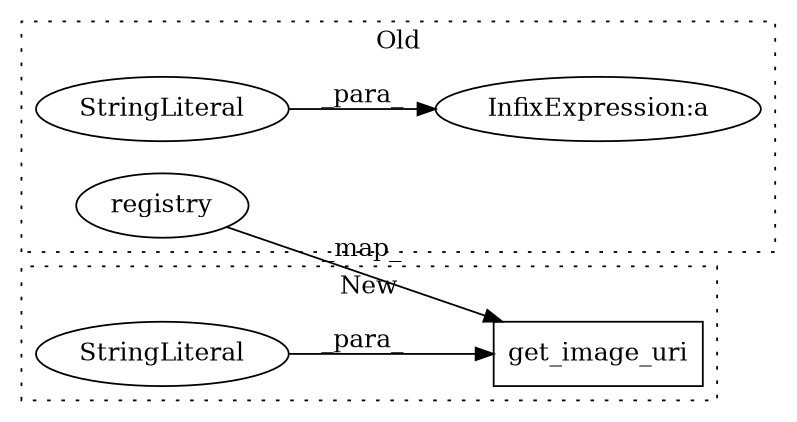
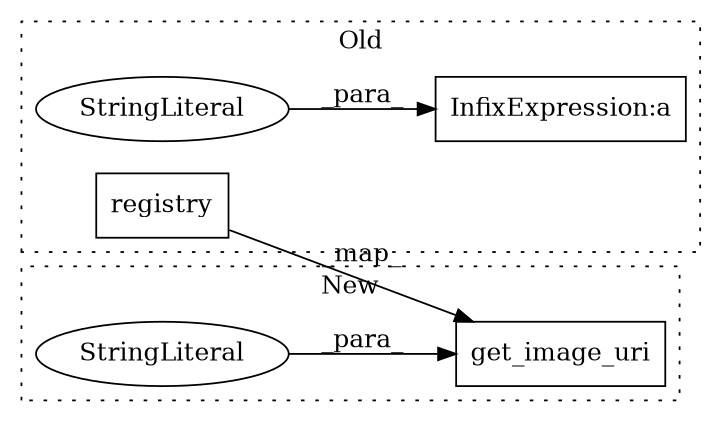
node "InfixExpression:a": shape ellipse -> box
node "registry": shape ellipse -> box
